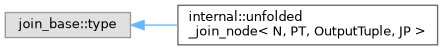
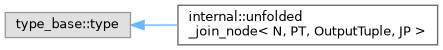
node "join_base::type": label "join_base::type" -> "type_base::type"
